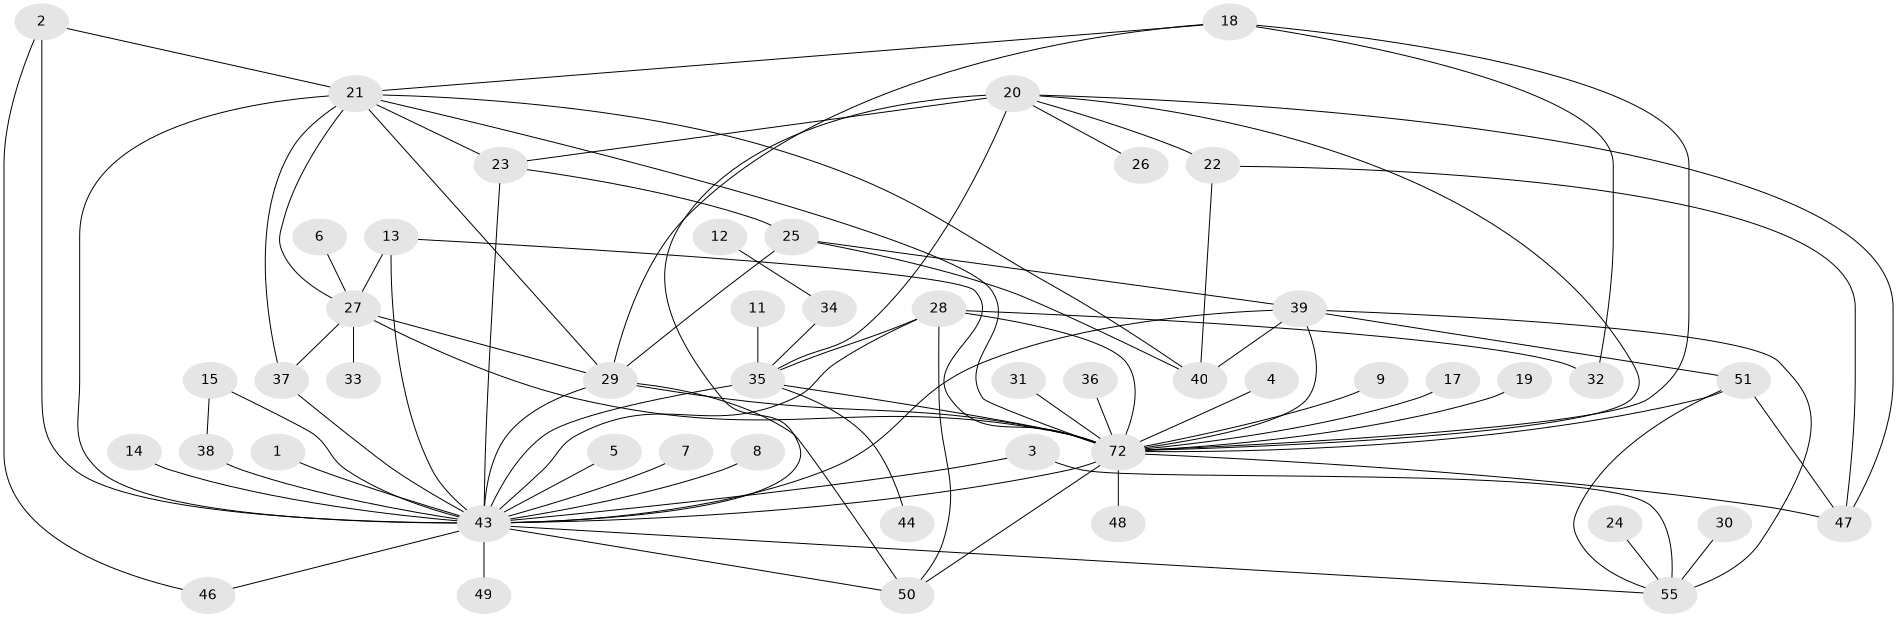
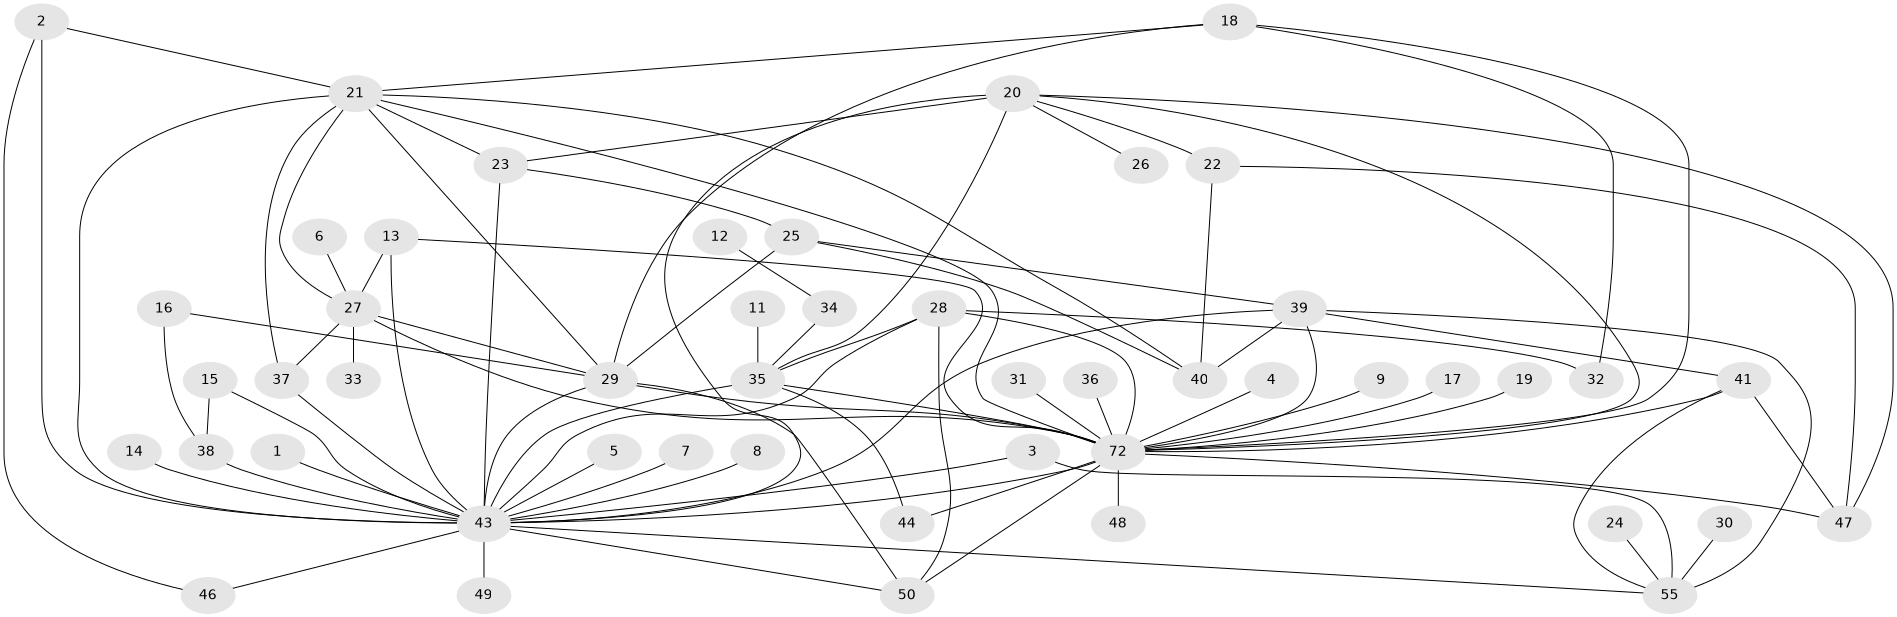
node "16": added
node "51": label "51" -> "41"
edge "72" -- "44": added
